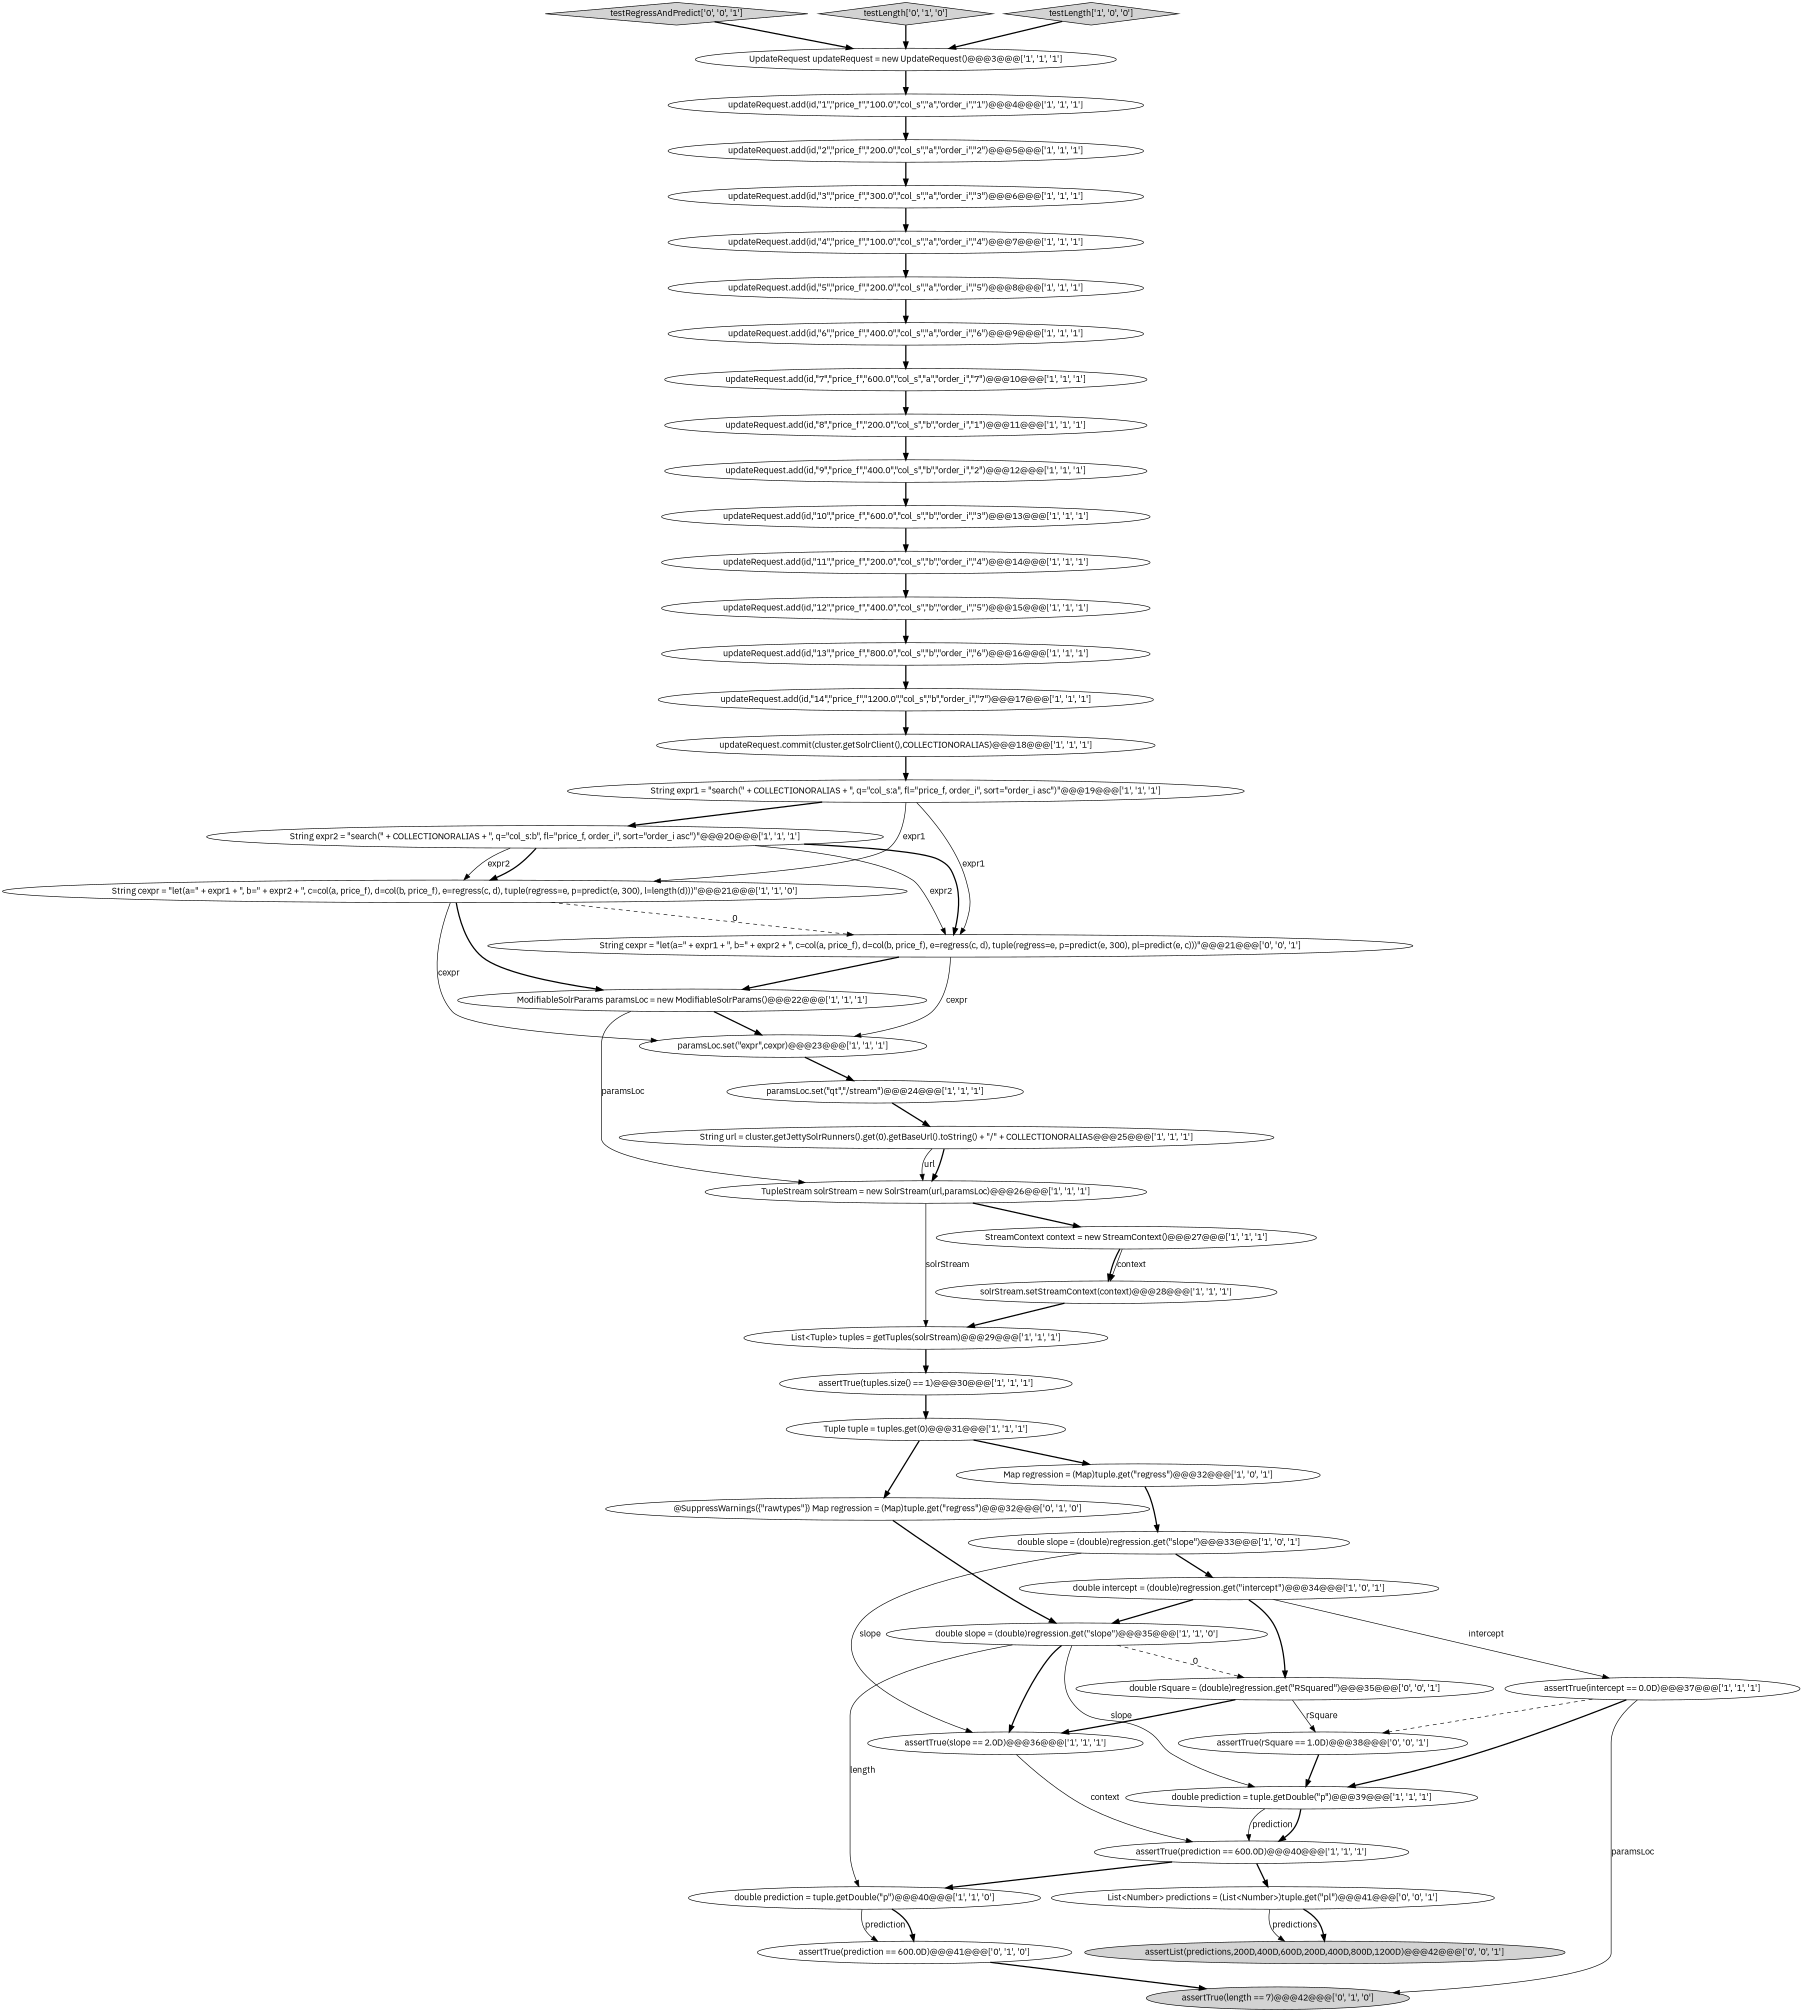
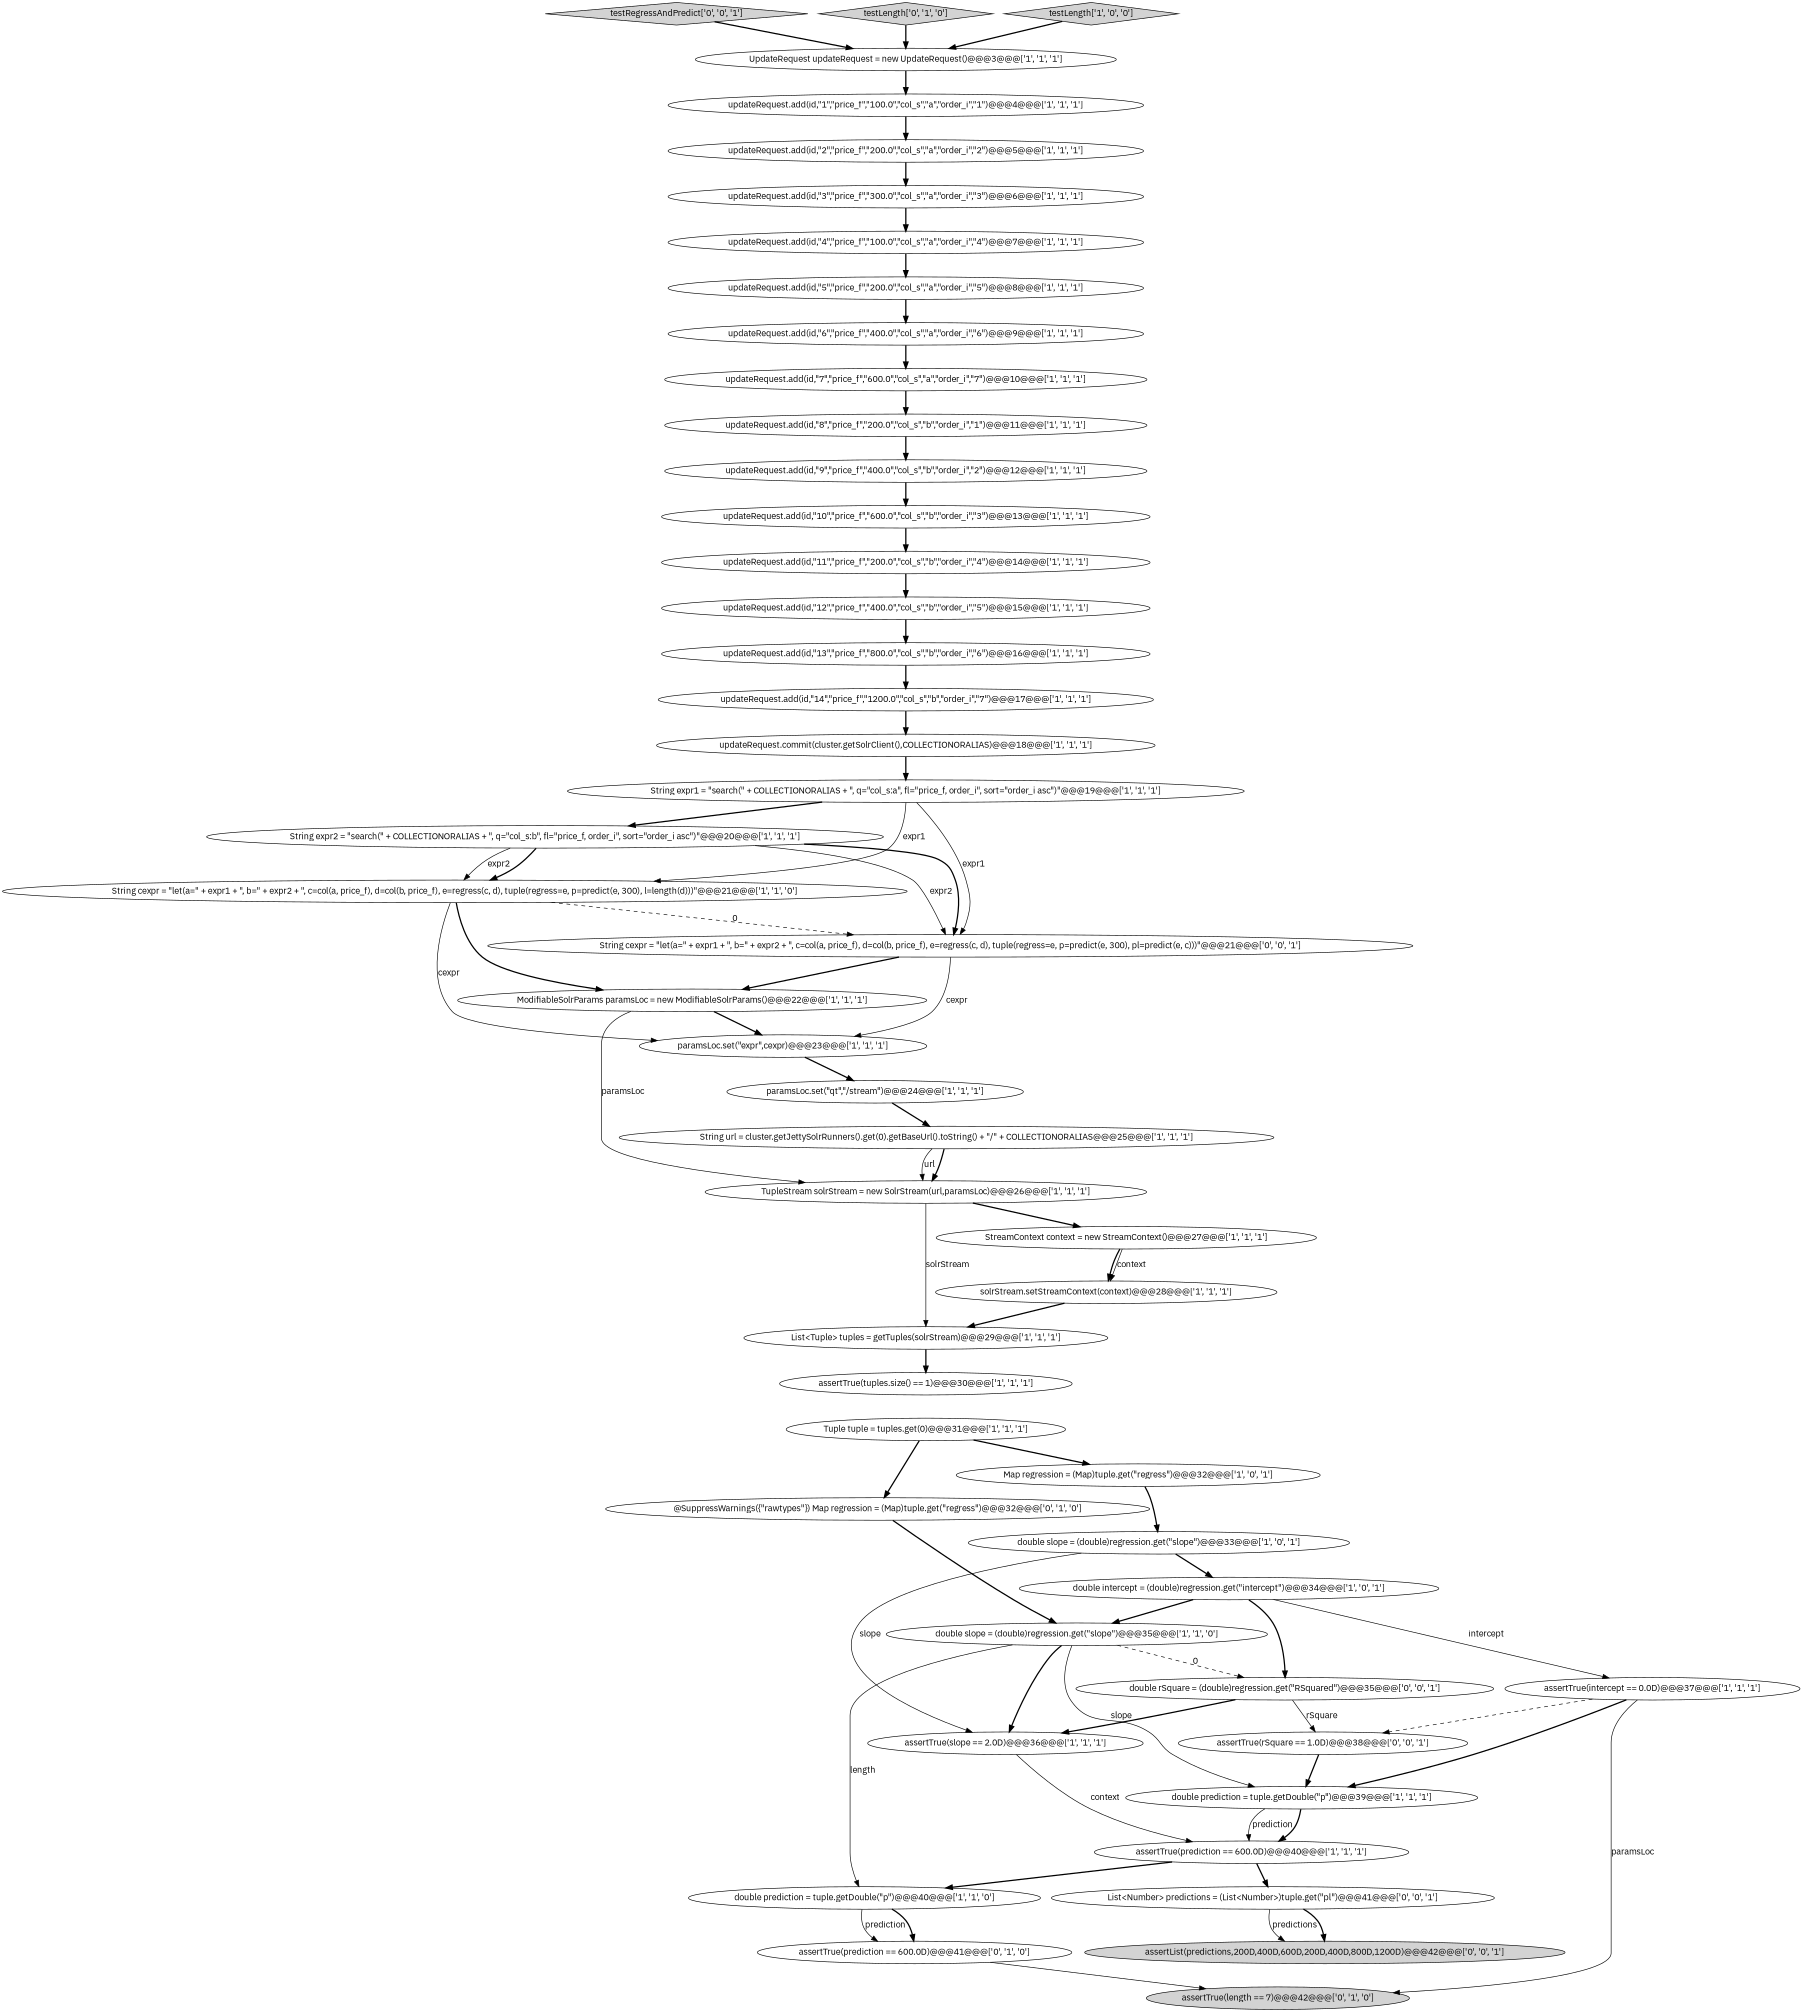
edge "assertTrue(tuples.size() == 1)@@@30@@@['1', '1', '1']" -> "Tuple tuple = tuples.get(0)@@@31@@@['1', '1', '1']": removed
edge "assertTrue(prediction == 600.0D)@@@41@@@['0', '1', '0']" -> "assertTrue(length == 7)@@@42@@@['0', '1', '0']": style bold -> solid
